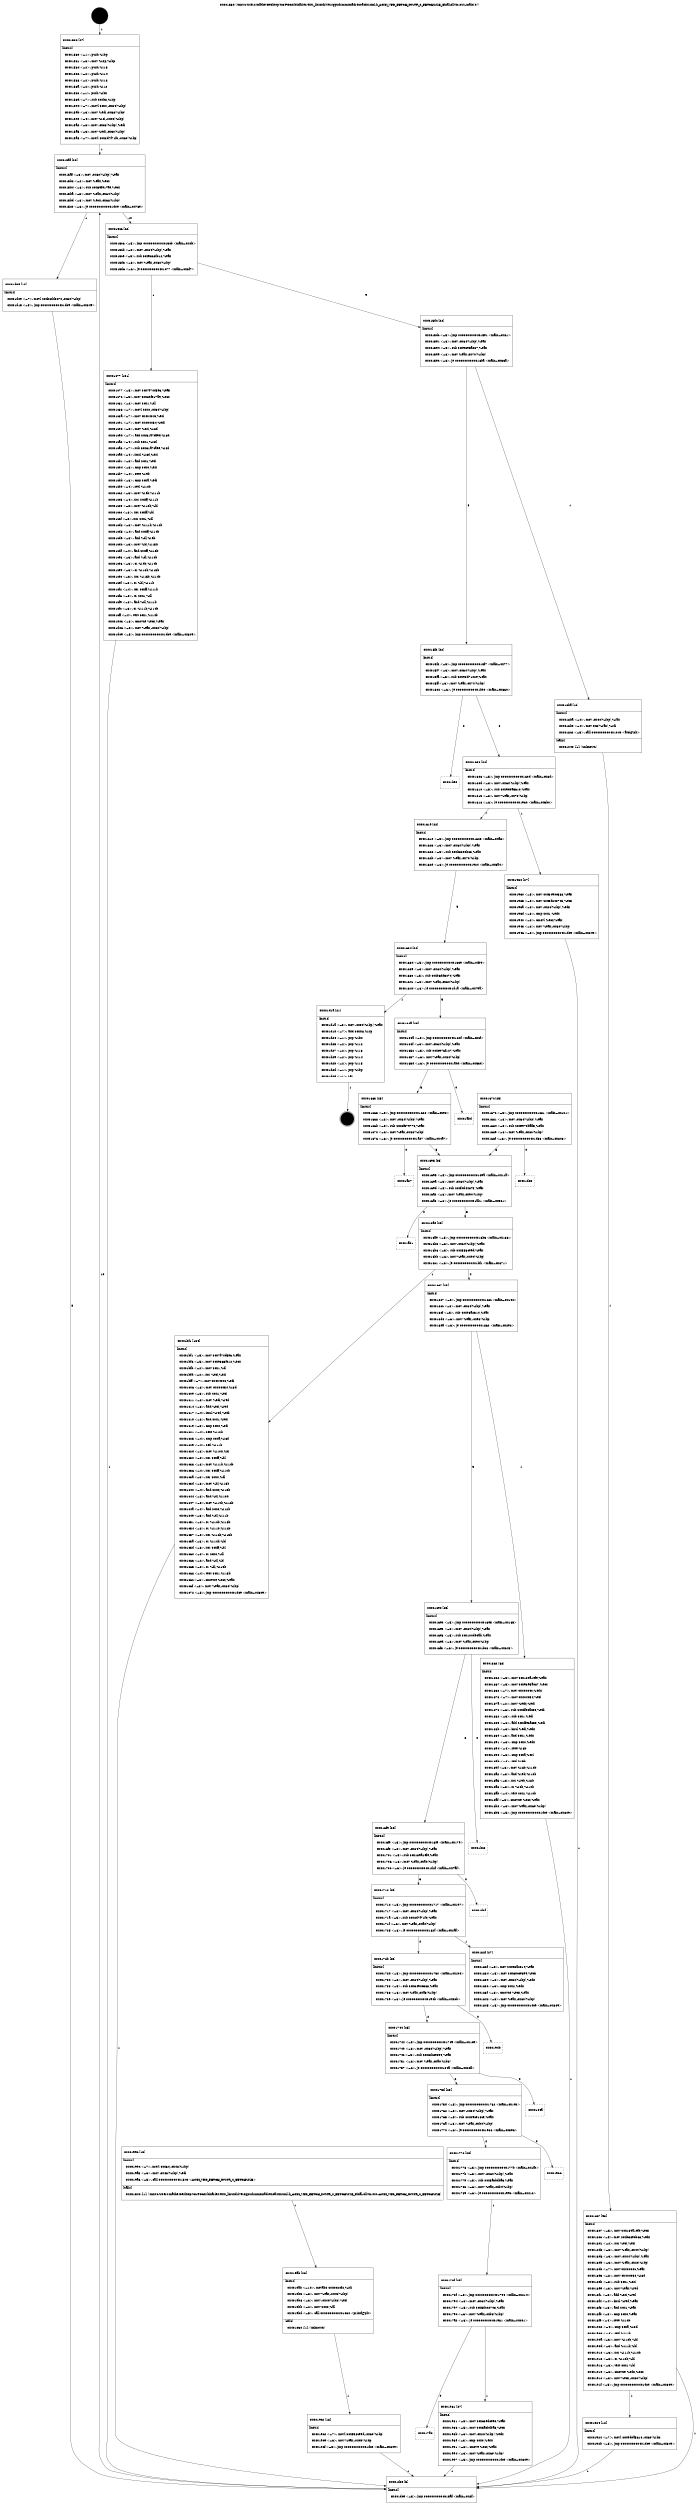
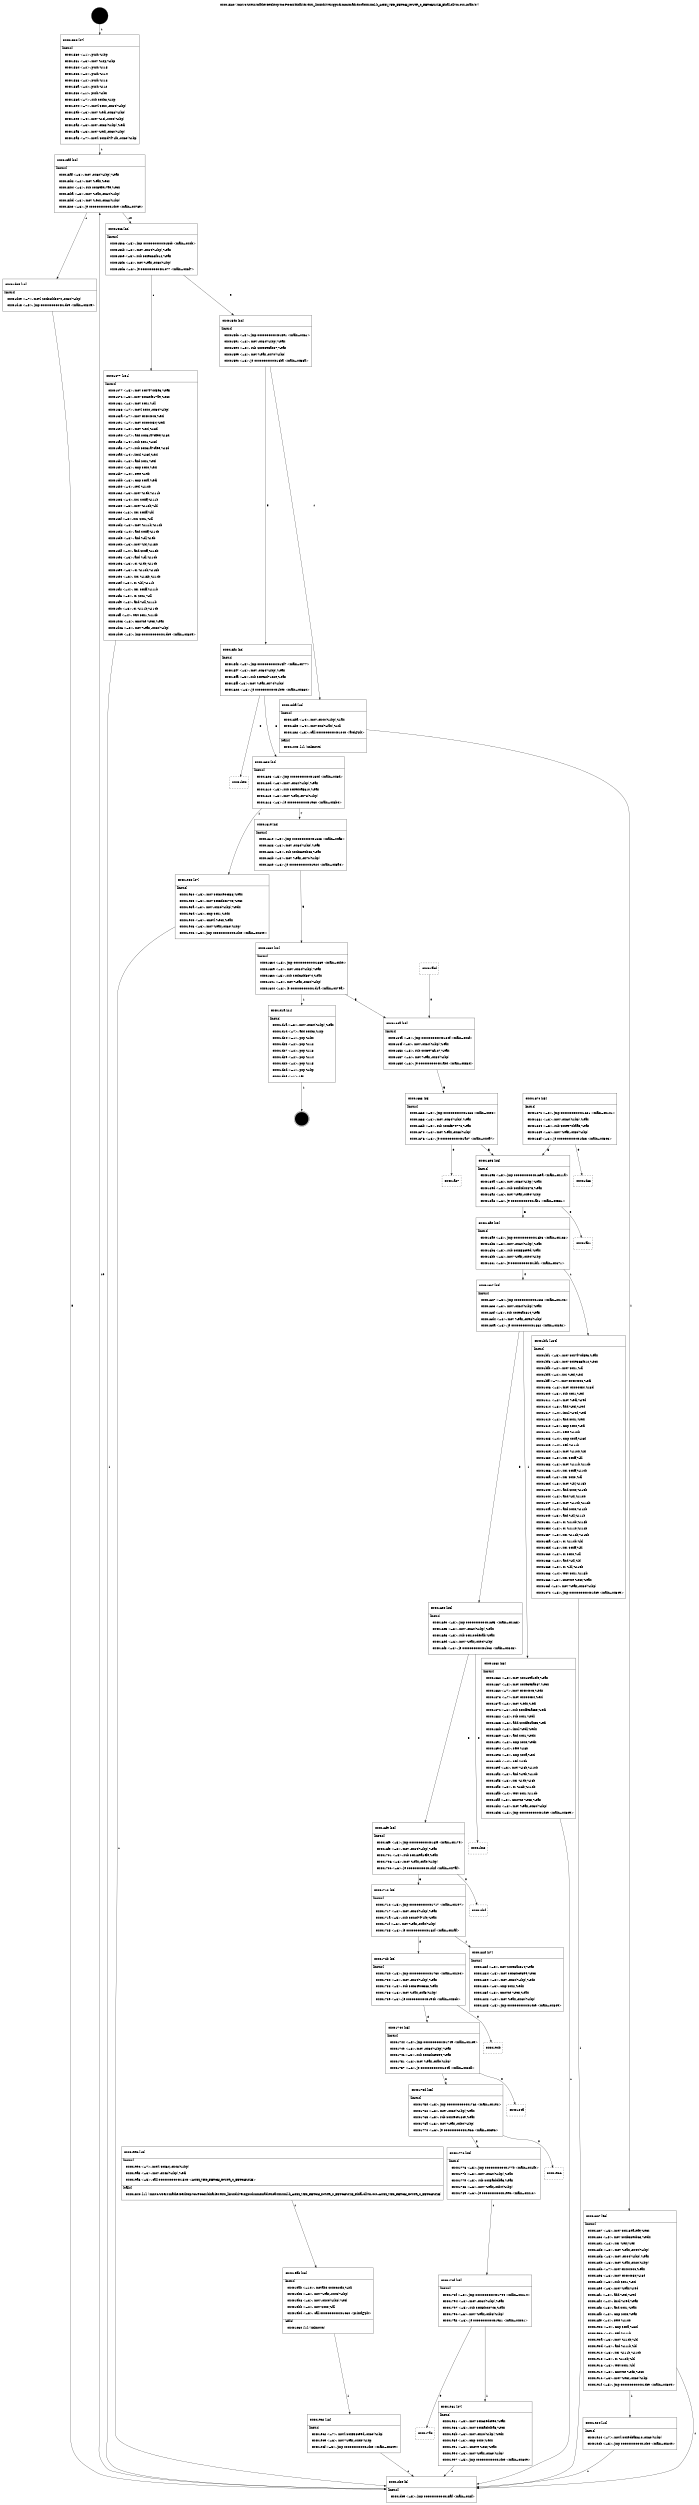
edge "0x40164a [25]" -> "0x401abd": reversed
